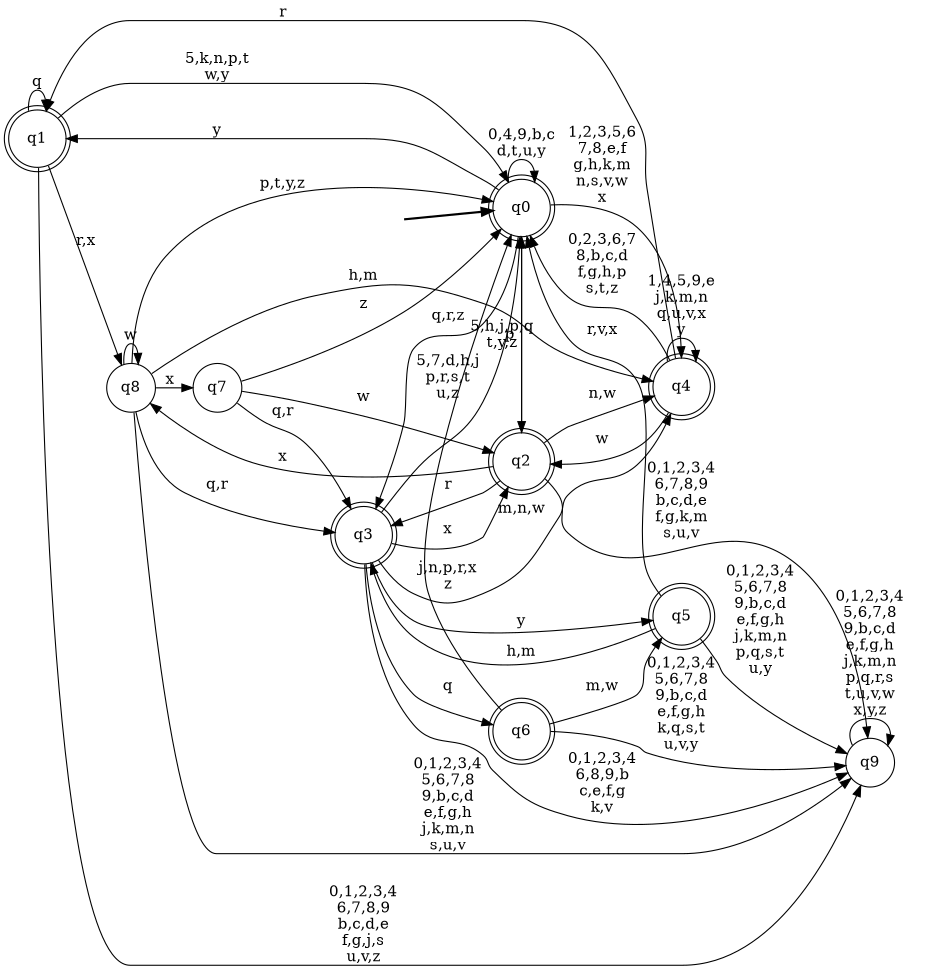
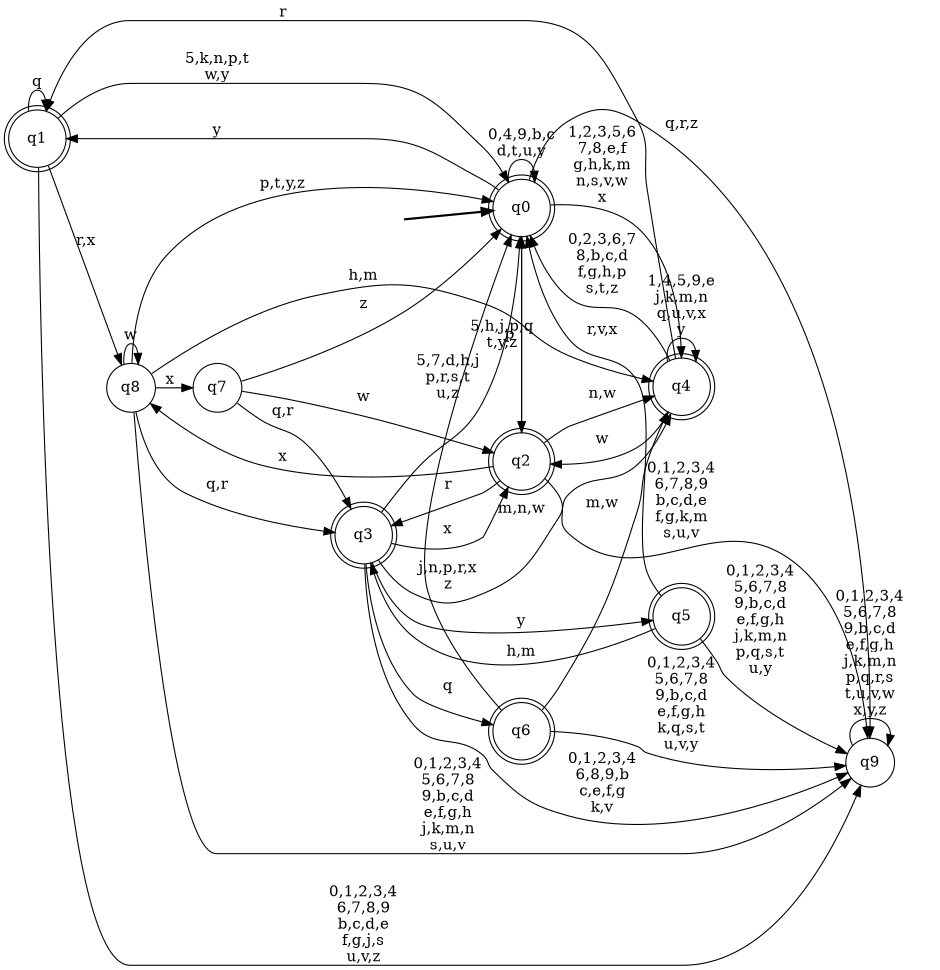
edge "q0" -> "q3": now "q0" -> "q9"
edge "q6" -> "q5": now "q6" -> "q4"
